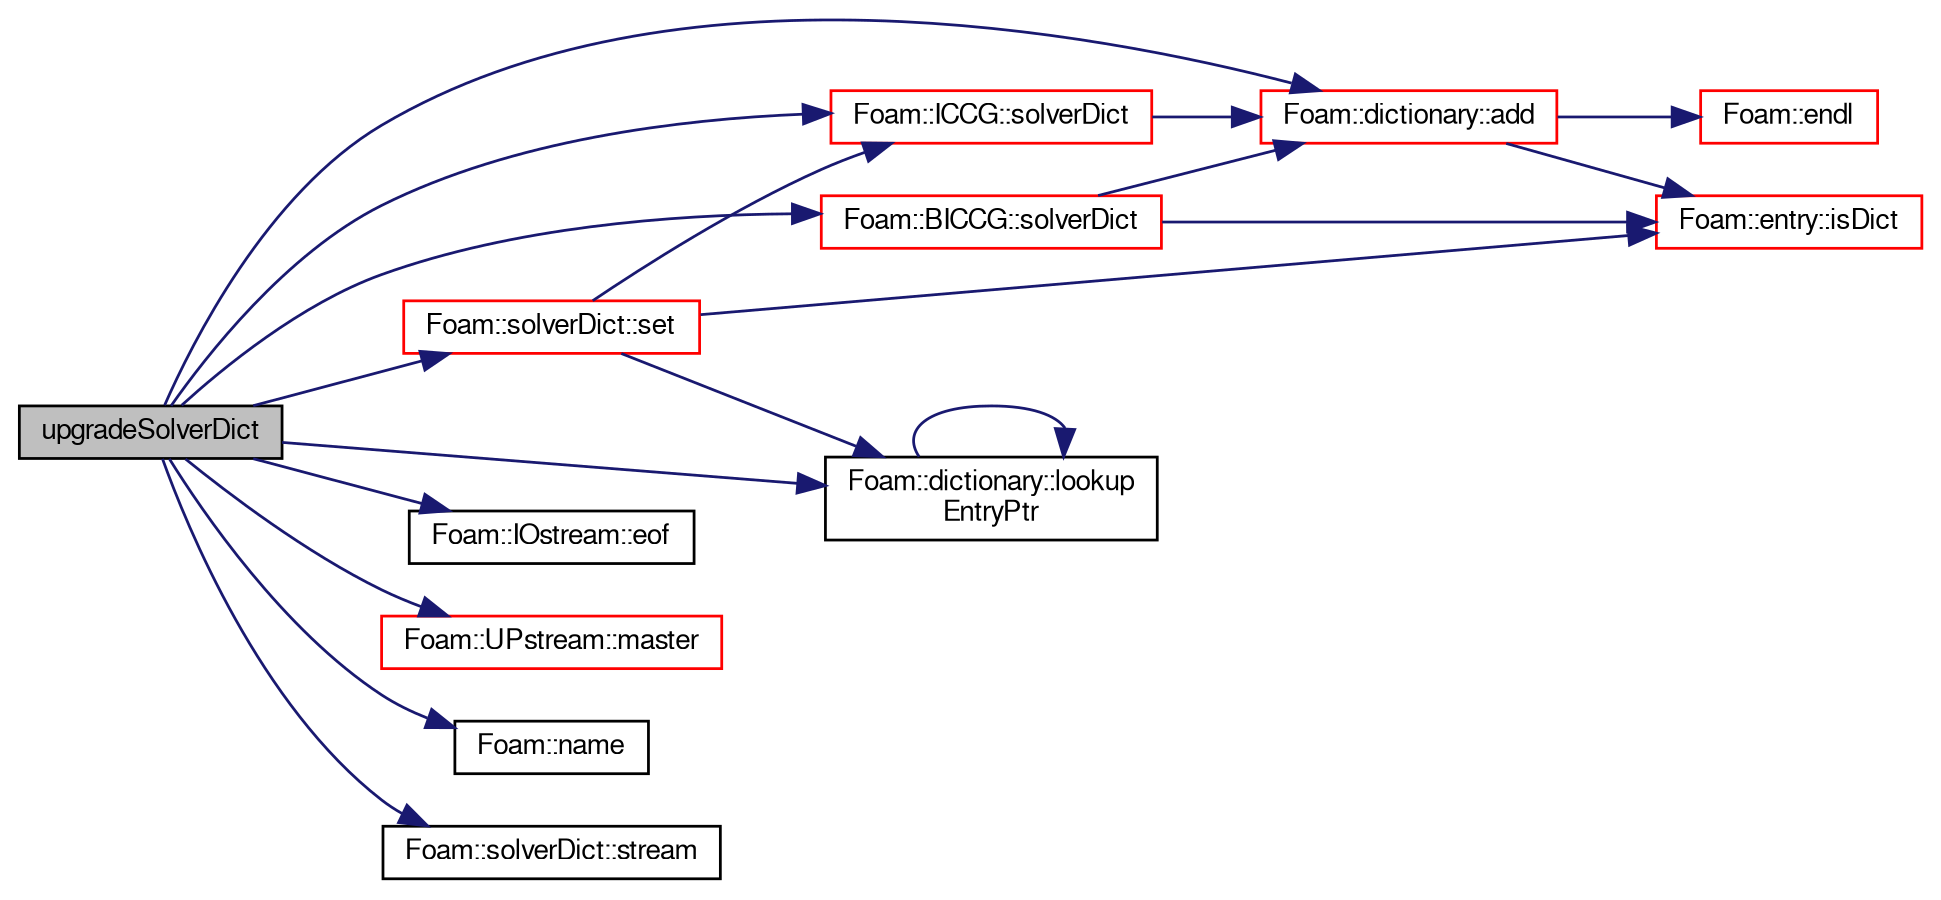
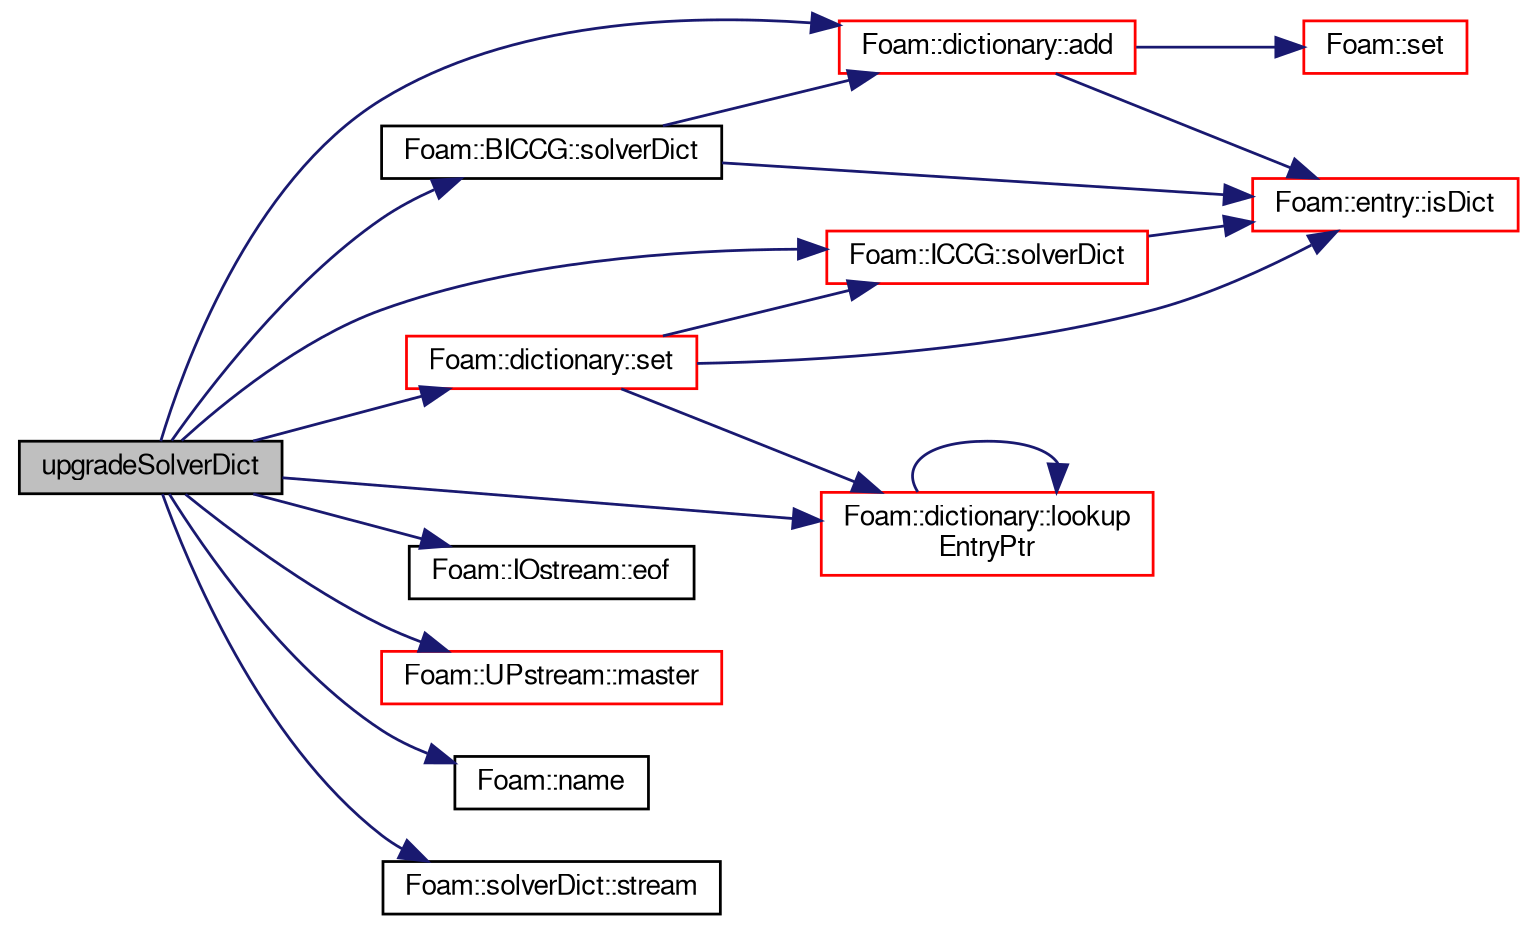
edge "Foam::ICCG::solverDict" -> "Foam::dictionary::add": now "Foam::ICCG::solverDict" -> "Foam::entry::isDict"
node "Foam::endl": label "Foam::endl" -> "Foam::set"
node "Foam::BICCG::solverDict": color red -> black
node "Foam::solverDict::set": label "Foam::solverDict::set" -> "Foam::dictionary::set"
node "Foam::dictionary::lookup EntryPtr": color black -> red
